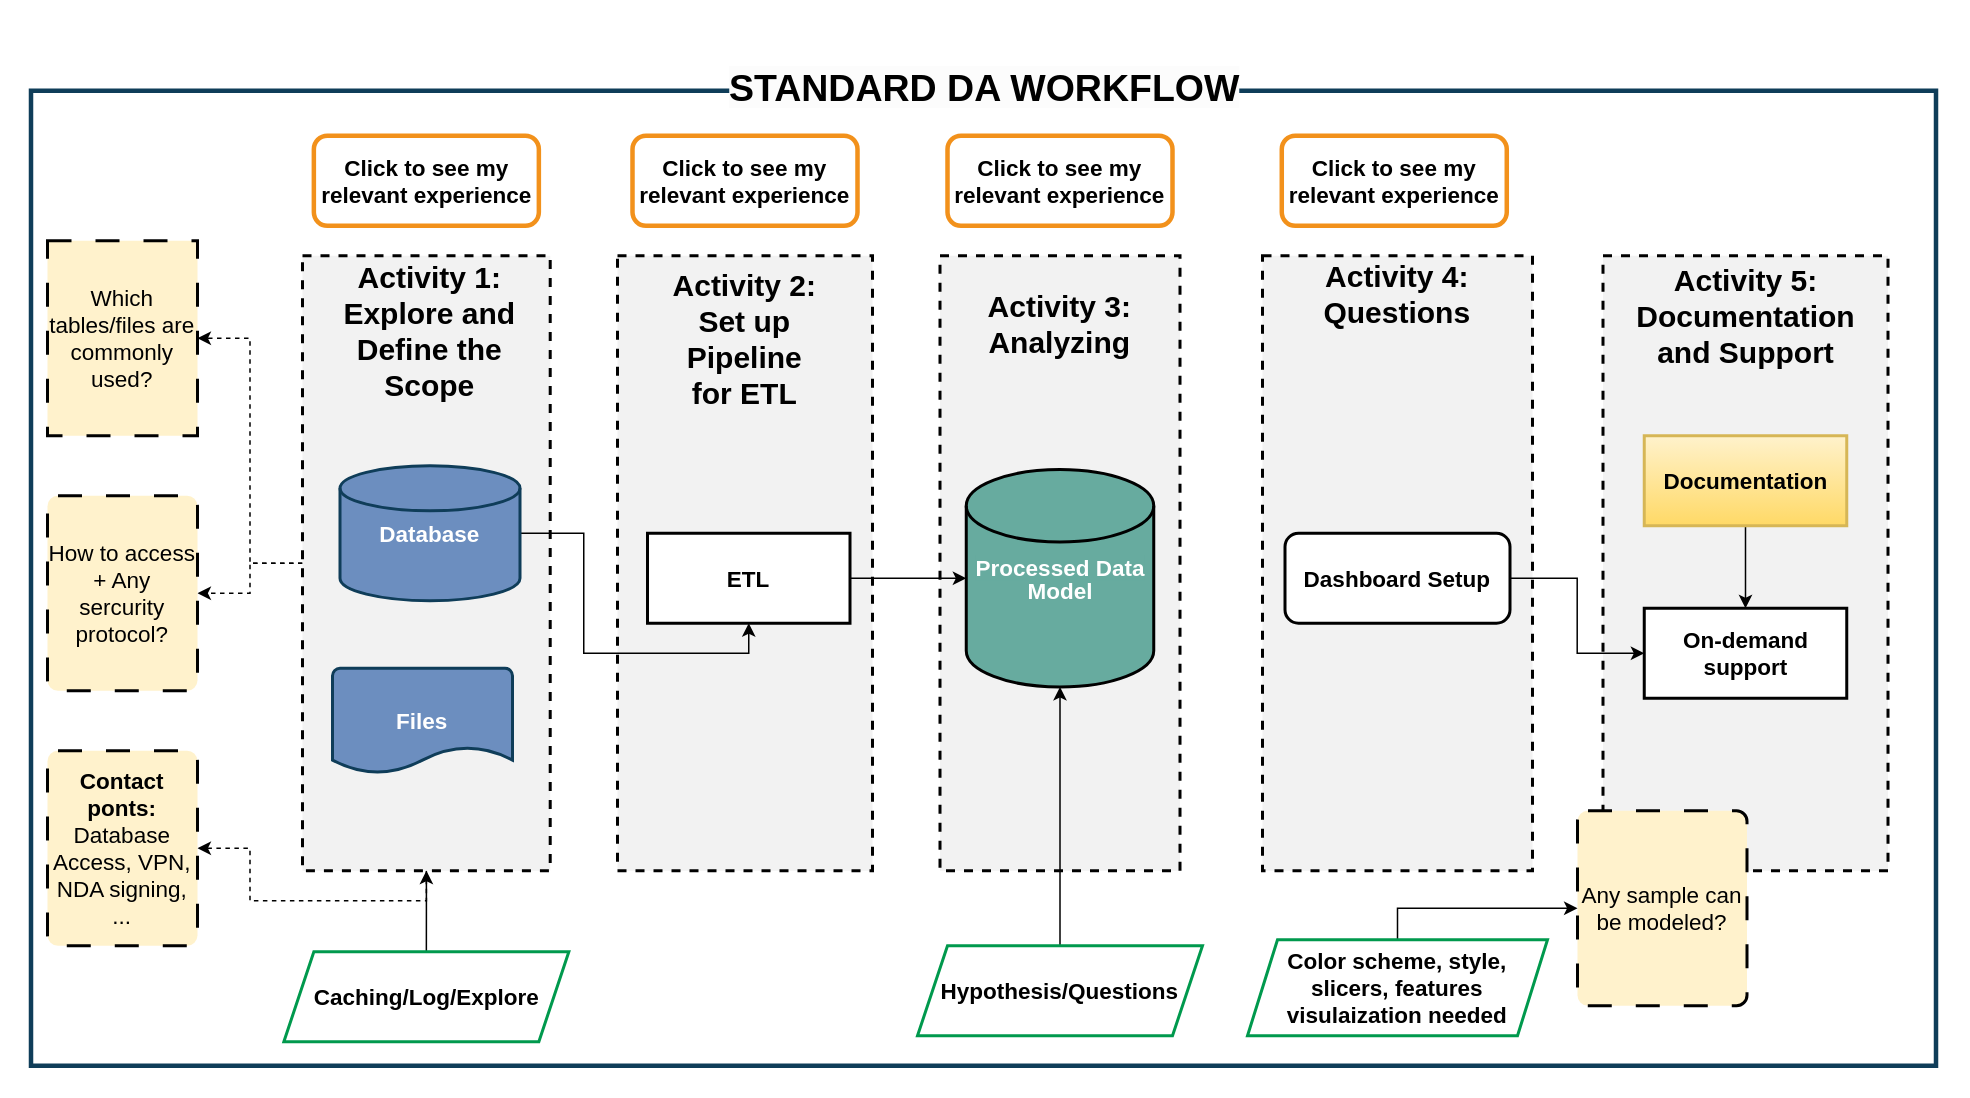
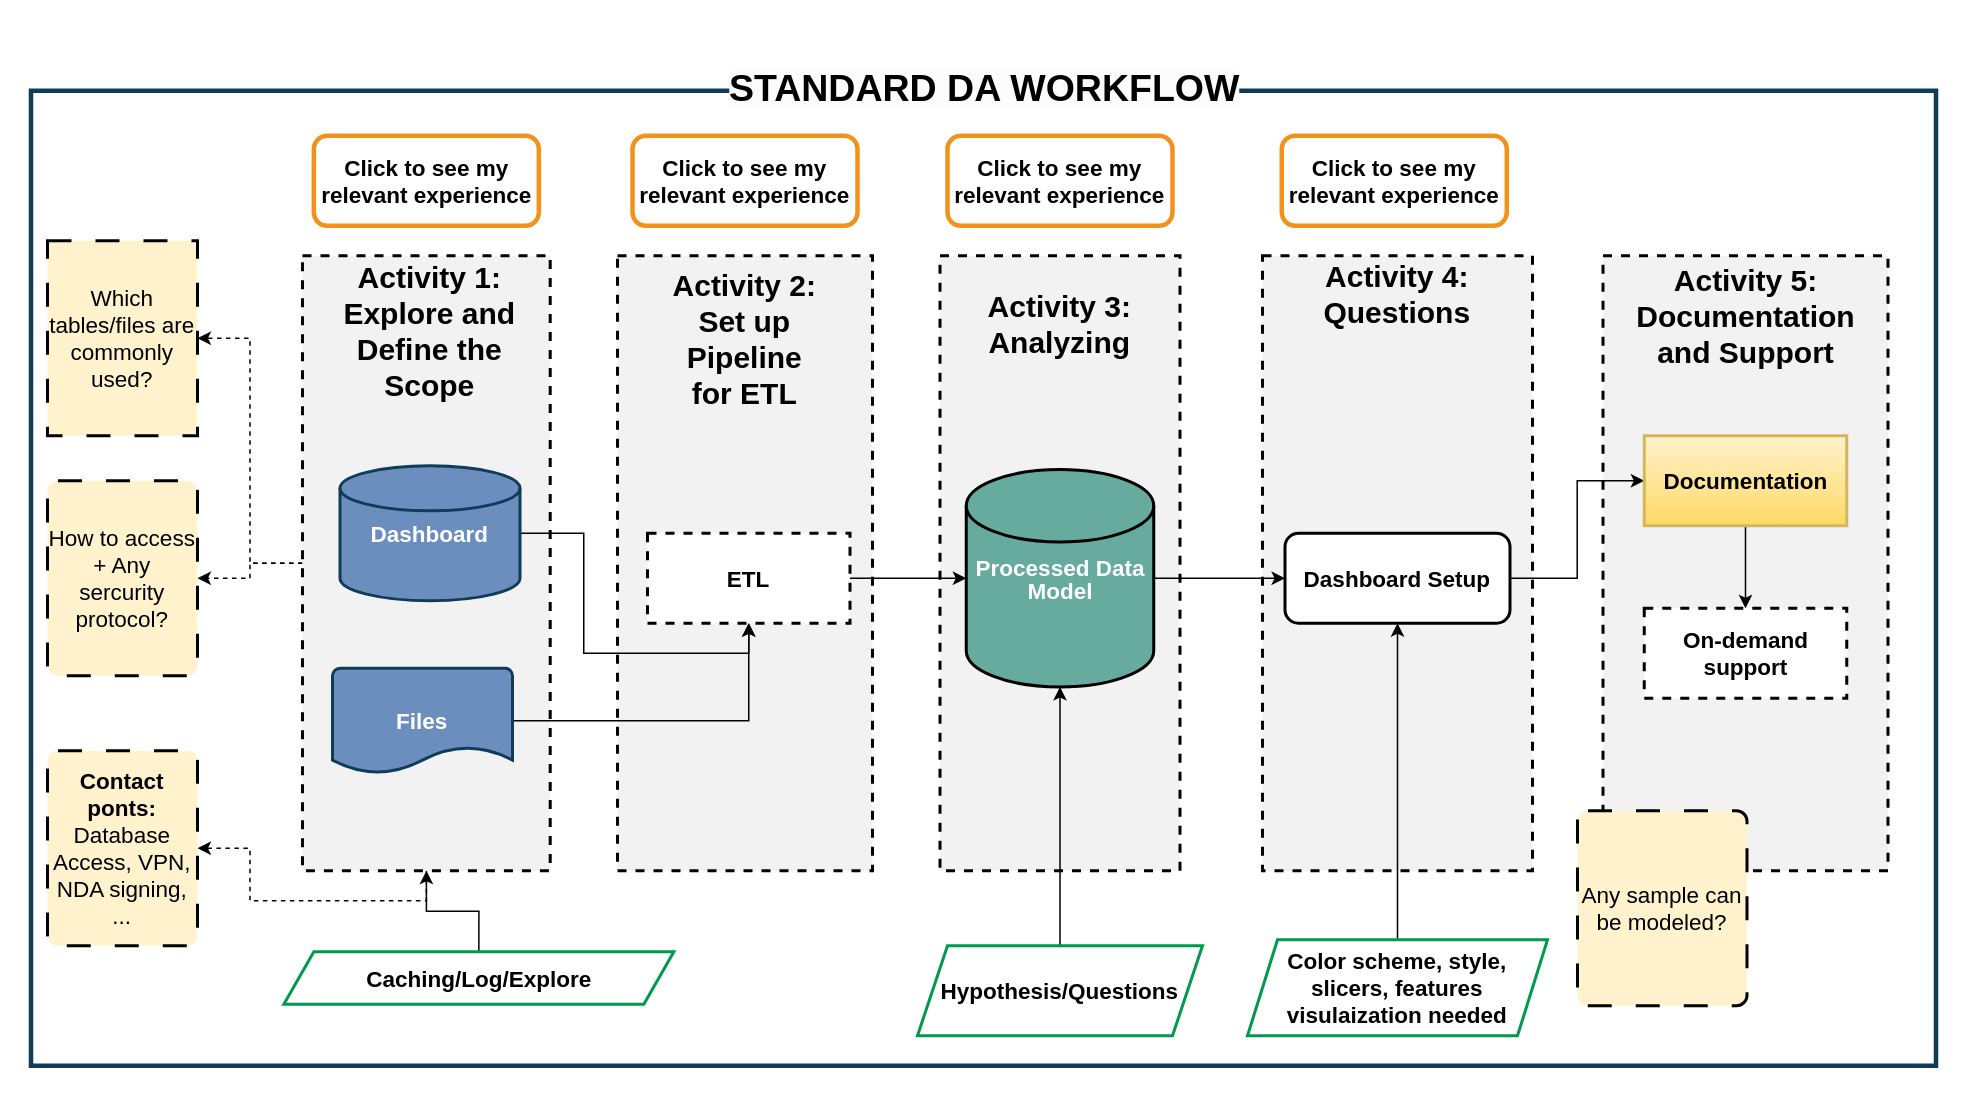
node "Database": label "Database" -> "Dashboard"
node "ETL": style solid -> dashed
edge "Processed Data Model" -> "Dashboard Setup": added
node "How to access + Any sercurity protocol?": moved (122, 593) -> (122, 578)
edge "Dashboard Setup" -> "On-demand support": now "Dashboard Setup" -> "Documentation"
node "On-demand support": style solid -> dashed
edge "Files" -> "ETL": added
edge "Color scheme, style, slicers, features visulaization needed" -> "Any sample can be modeled?": now "Color scheme, style, slicers, features visulaization needed" -> "Dashboard Setup"
node "Caching/Log/Explore": size 285x90 -> 390x53
